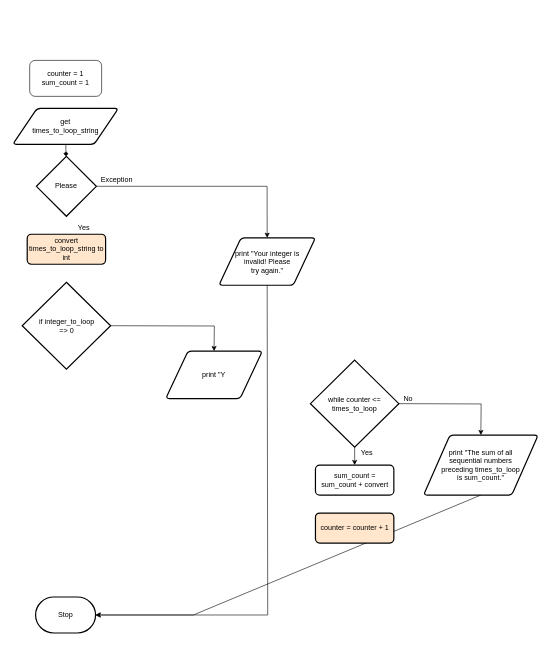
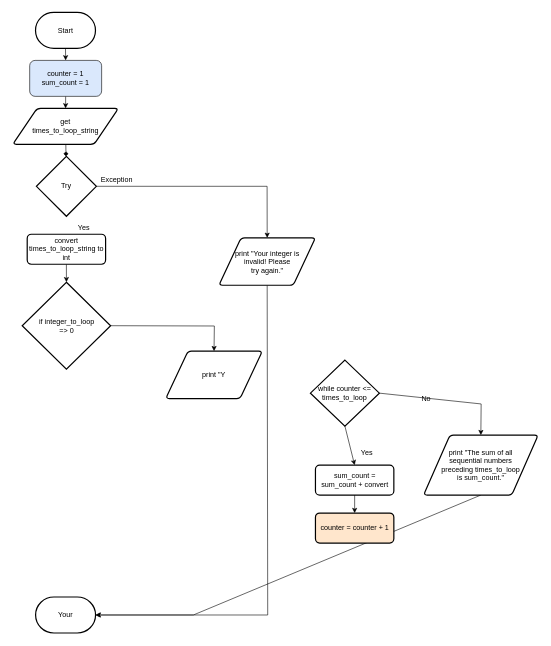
node "Start": added
edge "Start" -> "counter = 1 sum_count = 1": added
node "counter = 1 sum_count = 1": fillcolor #ffffff -> #dae8fc
edge "counter = 1 sum_count = 1" -> "get times_to_loop_string": added
node "Please": label "Please" -> "Try"
node "convert times_to_loop_string to int": fillcolor #ffe6cc -> #ffffff
edge "convert times_to_loop_string to int" -> "if integer_to_loop => 0": added
node "No": moved (408, 399) -> (426, 399)
node "while counter <= times_to_loop": size 89x87 -> 69x66
edge "sum_count = sum_count + convert" -> "counter = counter + 1": added
node "Stop": label "Stop" -> "Your"
